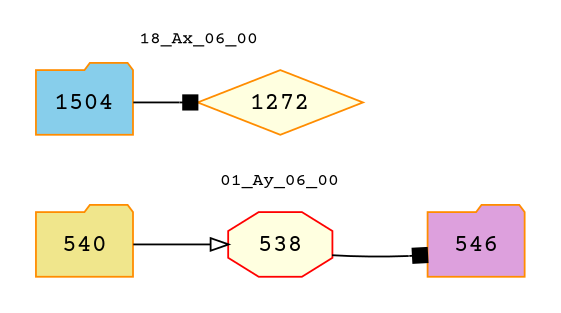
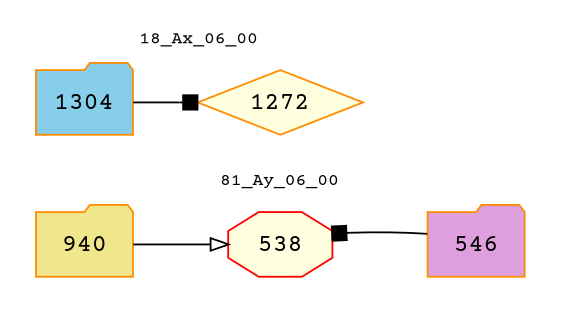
node "1504": label "1504" -> "1304"
cluster "01_Ay_06_00": label "01_Ay_06_00" -> "81_Ay_06_00"
node "540": label "540" -> "940"
edge "538" -> "546": reversed
